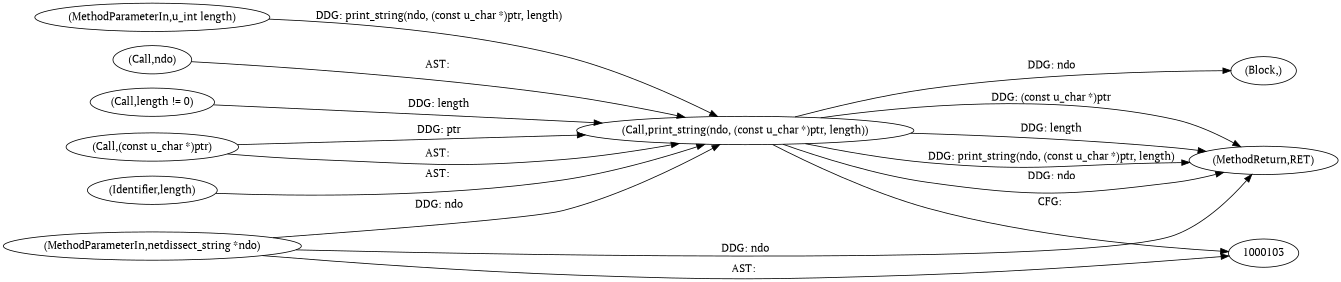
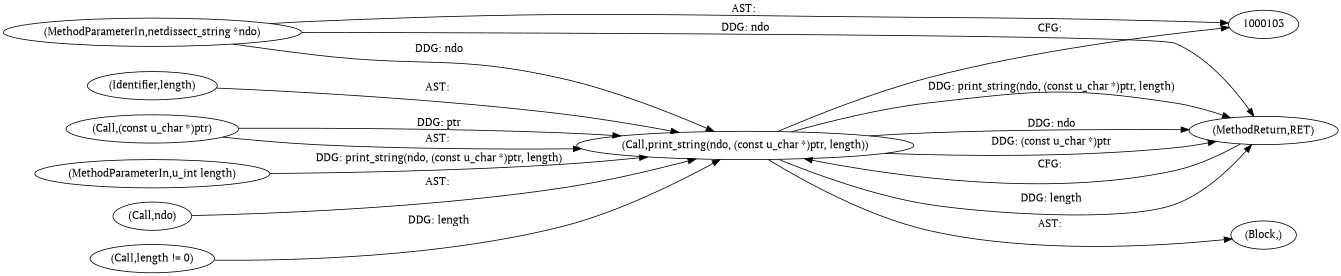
edge "(Call,print_string(ndo, (const u_char *)ptr, length))" -> "(Block,)": label "DDG: ndo" -> "AST: "
edge "(MethodReturn,RET)" -> "(Call,print_string(ndo, (const u_char *)ptr, length))": added, label "CFG:"
